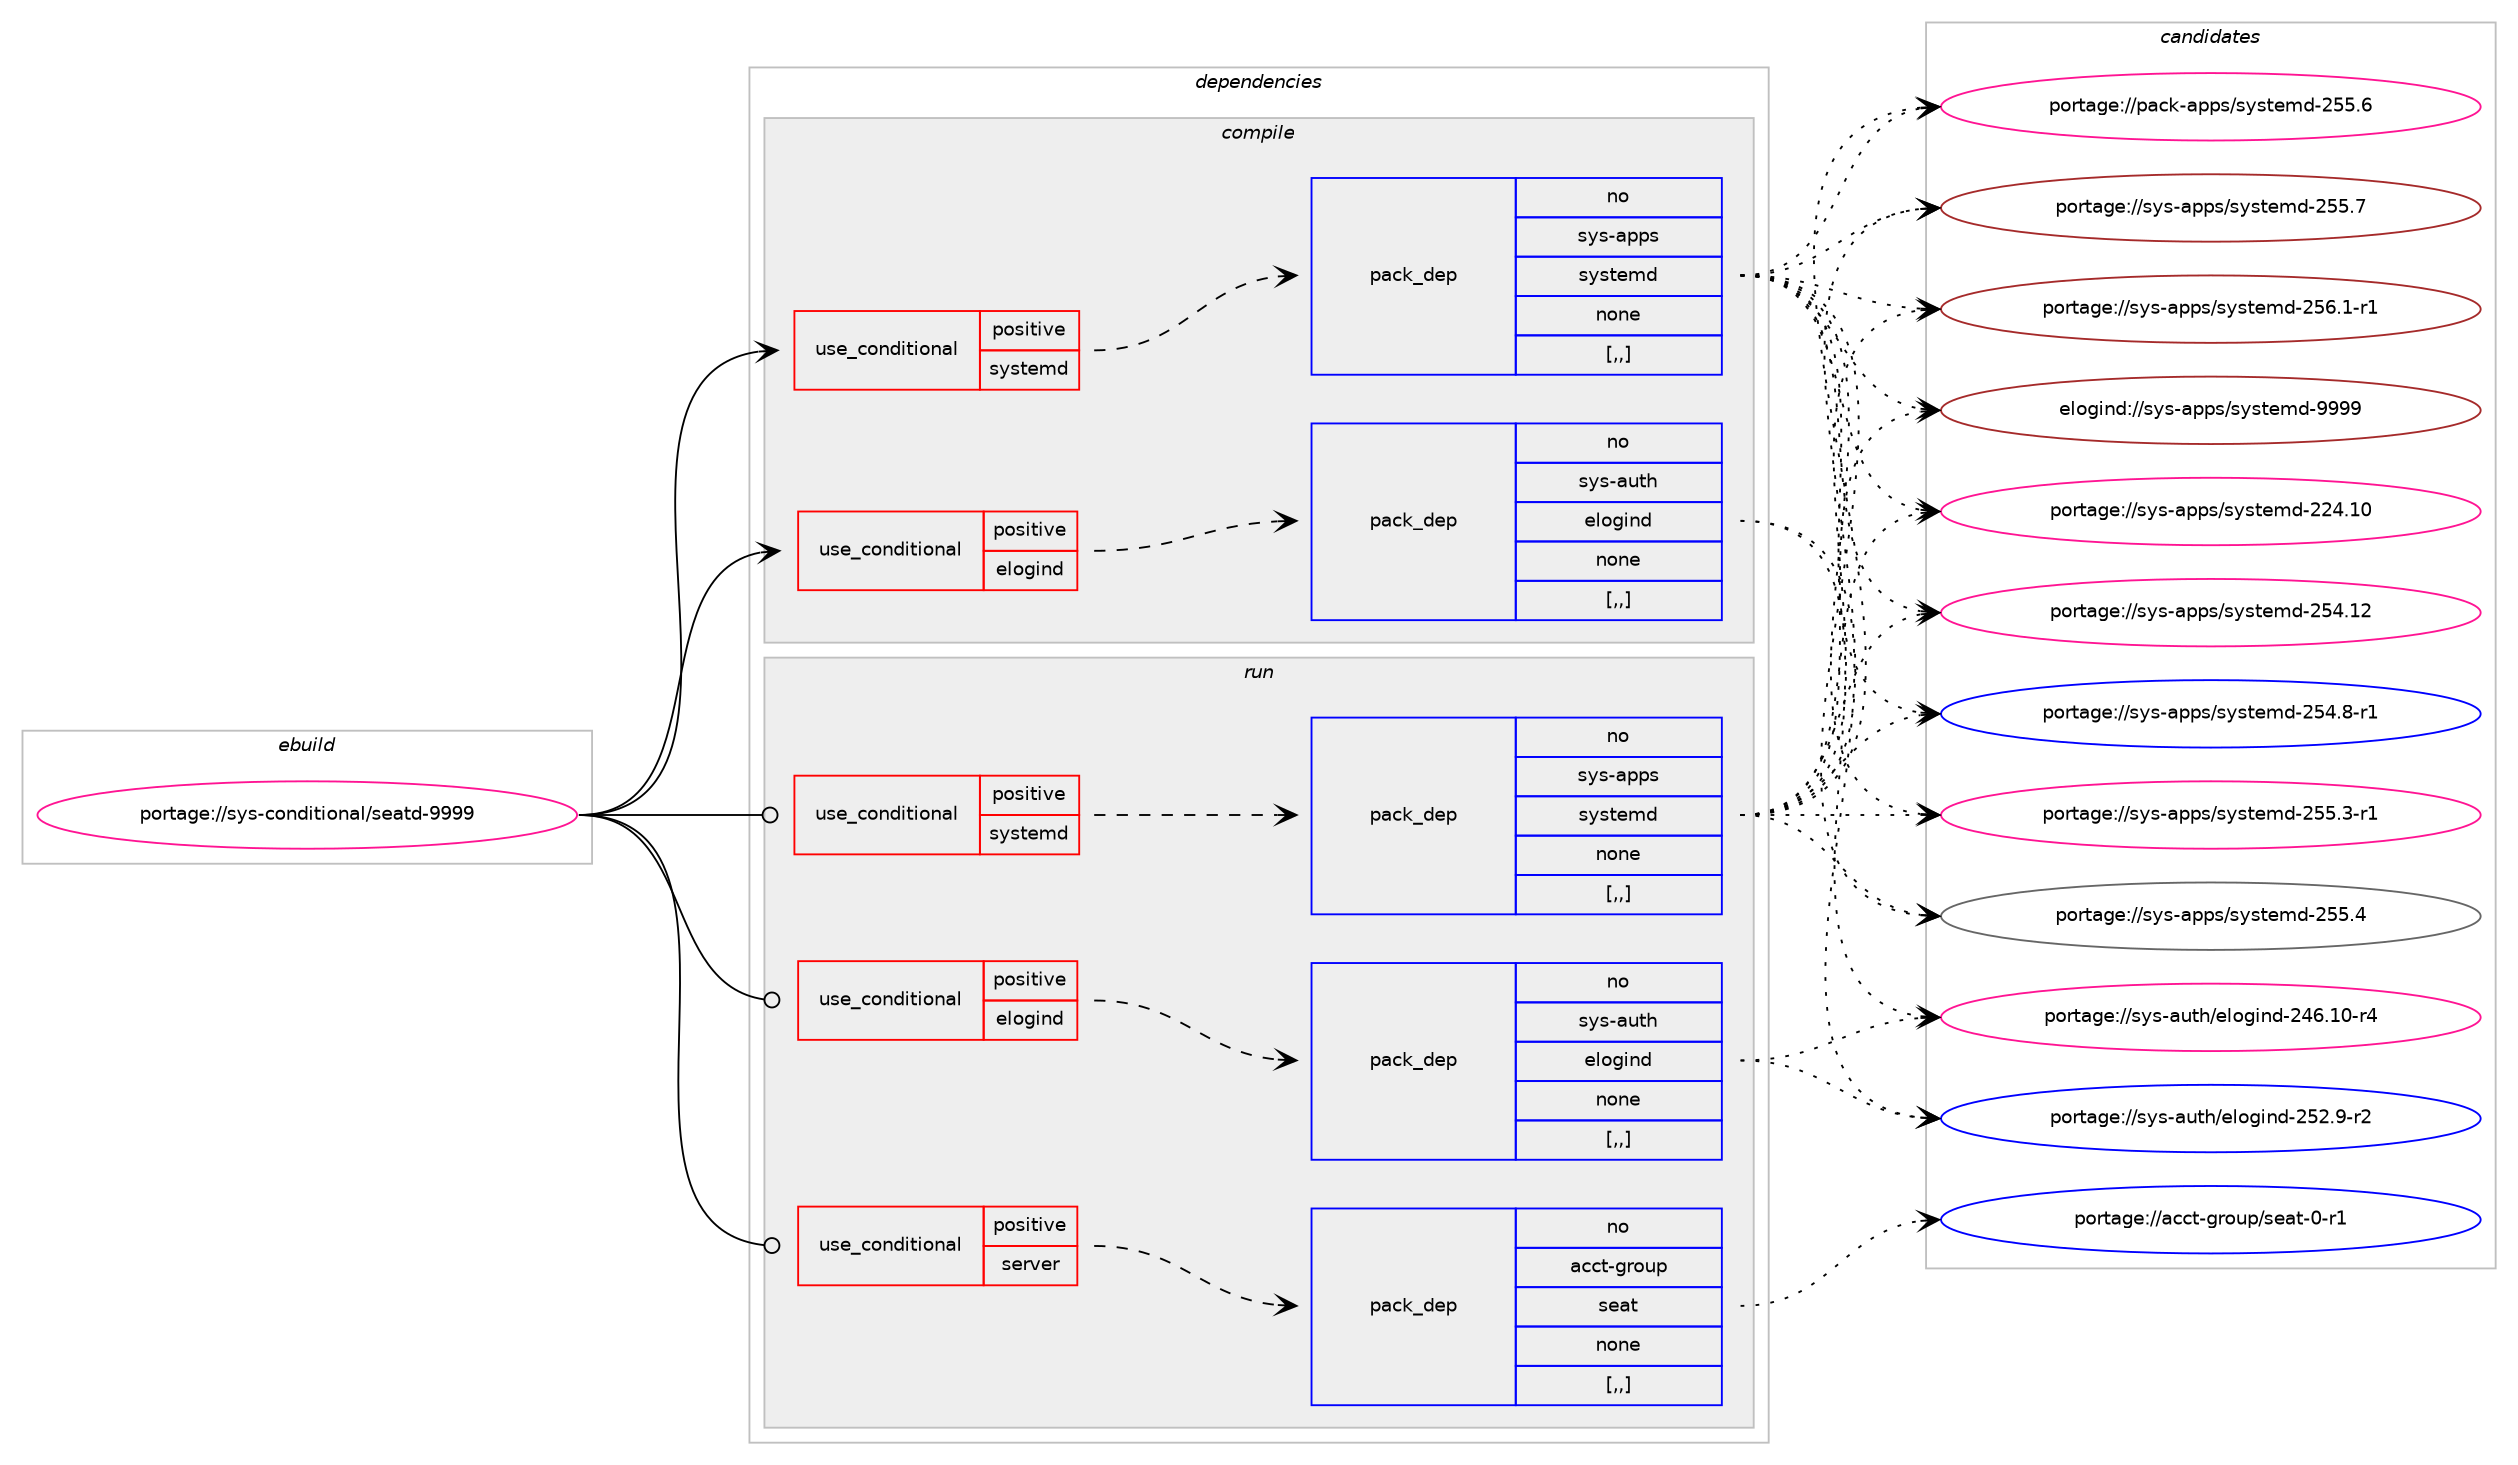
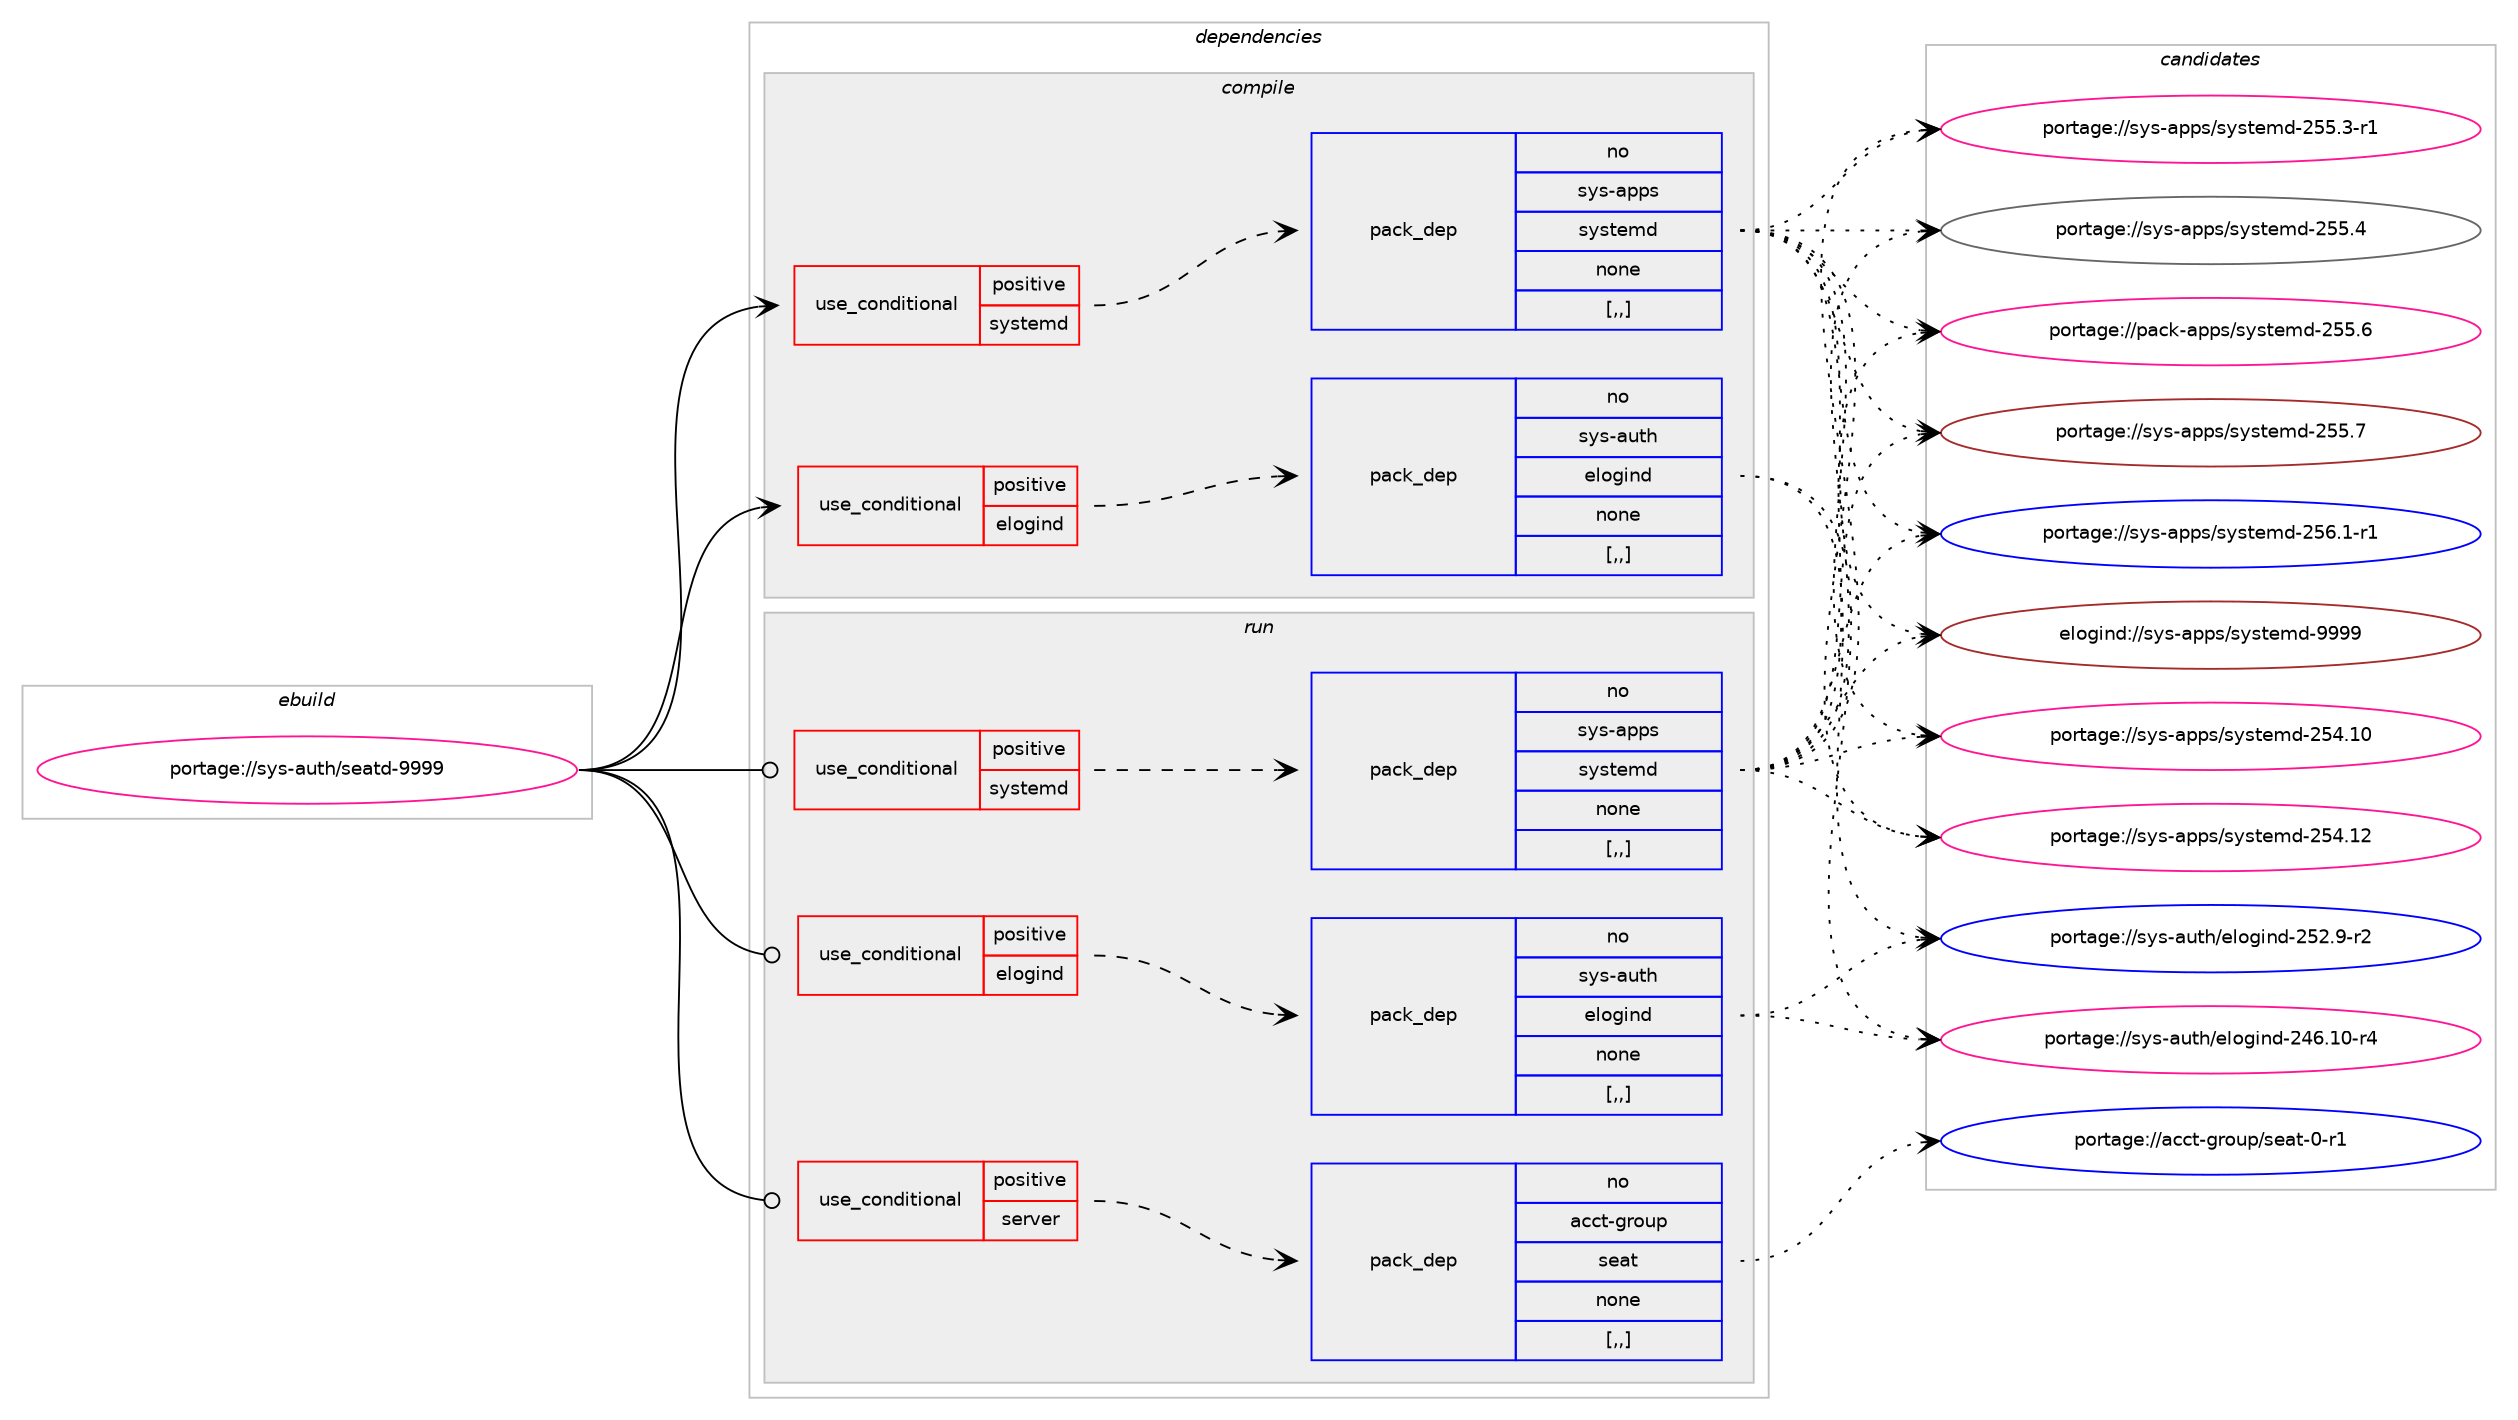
node "portage://sys-apps/systemd-256.1-r1": color brown -> blue
node "portage://sys-apps/systemd-224.10": label "portage://sys-apps/systemd-224.10" -> "portage://sys-apps/systemd-254.10"
node "portage://sys-apps/systemd-254.8-r1": removed
node "portage://sys-conditional/seatd-9999": label "portage://sys-conditional/seatd-9999" -> "portage://sys-auth/seatd-9999"
